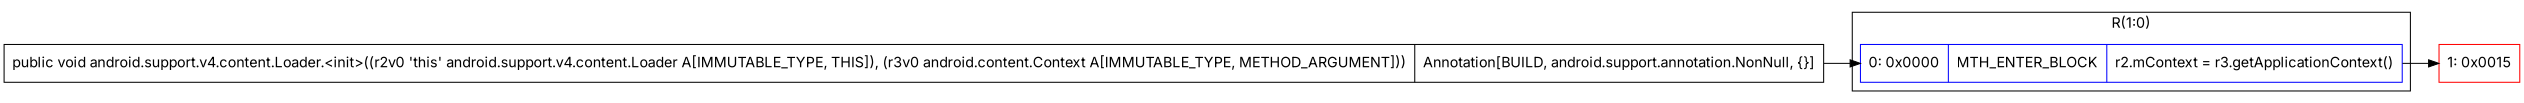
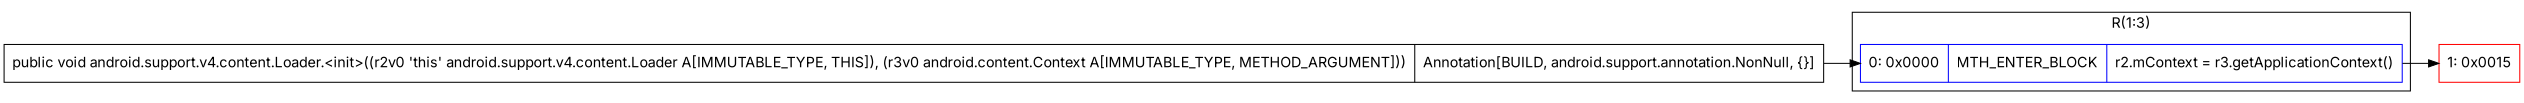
cluster "R(1:0)": label "R(1:0)" -> "R(1:3)"
